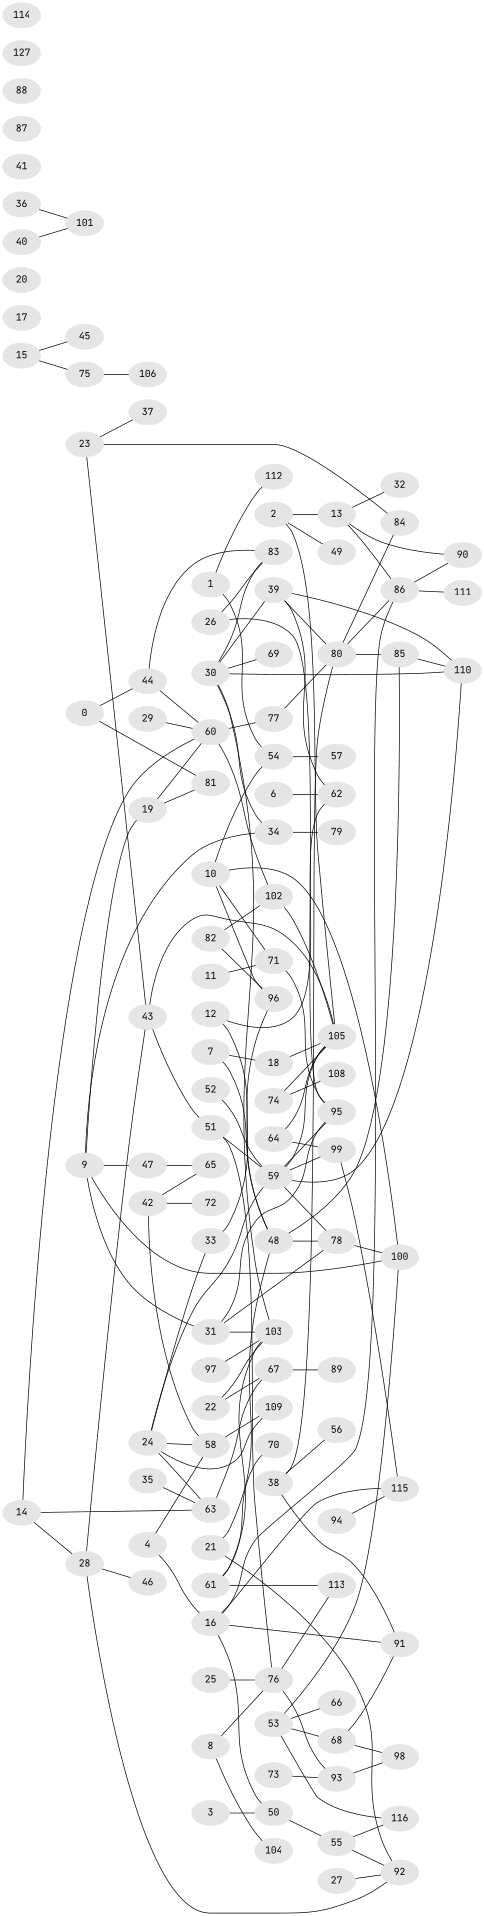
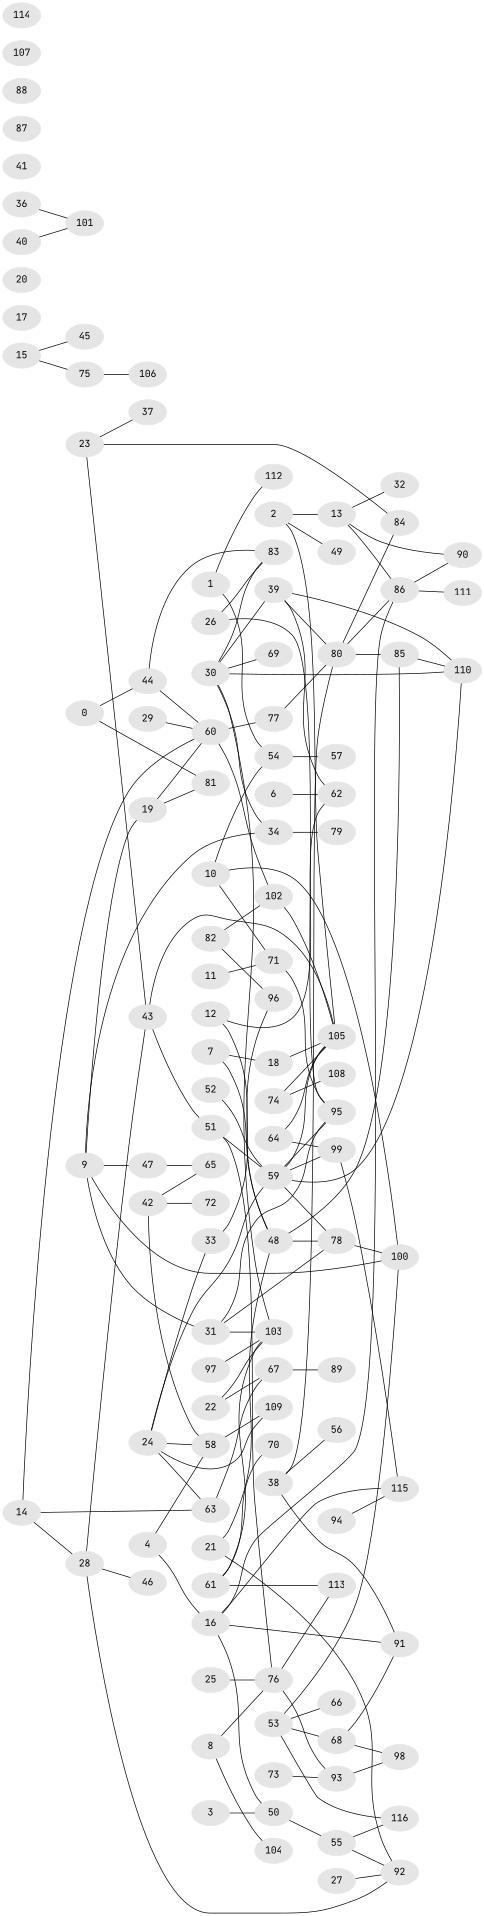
node "127": label "127" -> "107"
edge "10" -- "96": removed
node "35": removed
